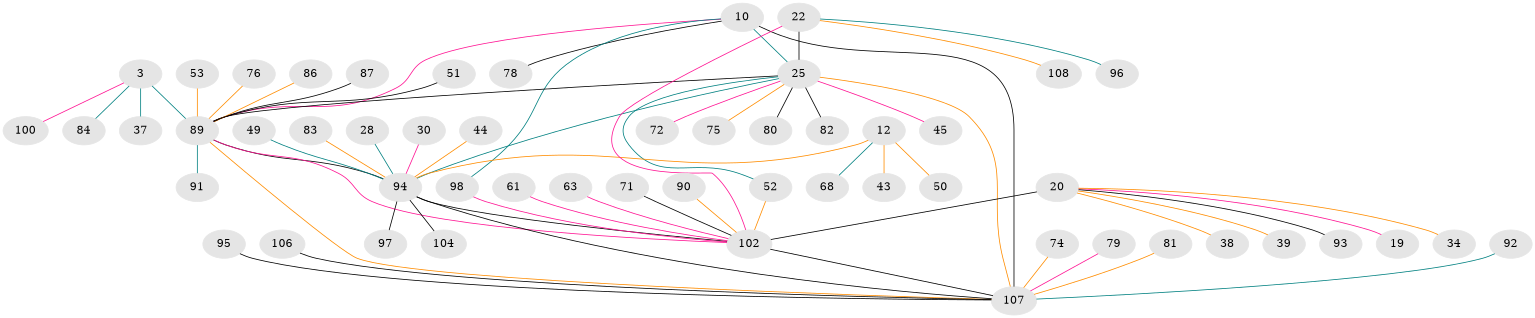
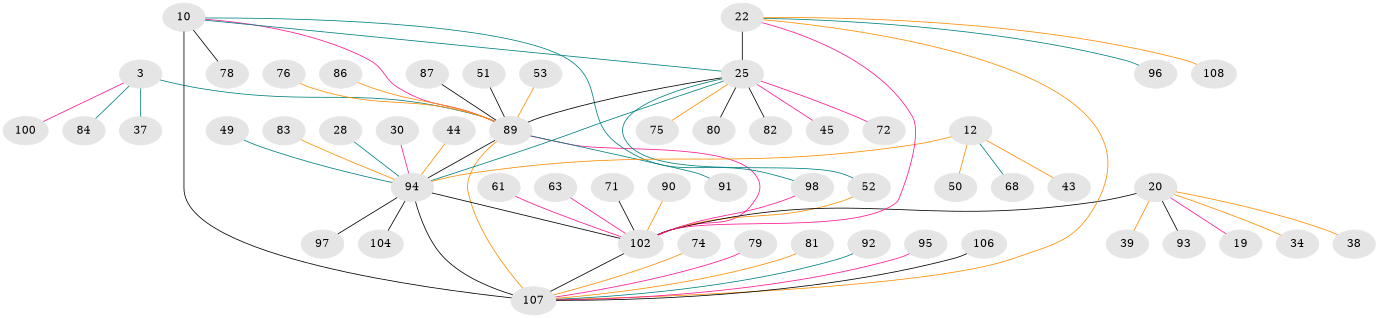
edge "25" -- "107": now "22" -- "107"
edge "95" -- "107": color black -> deeppink
